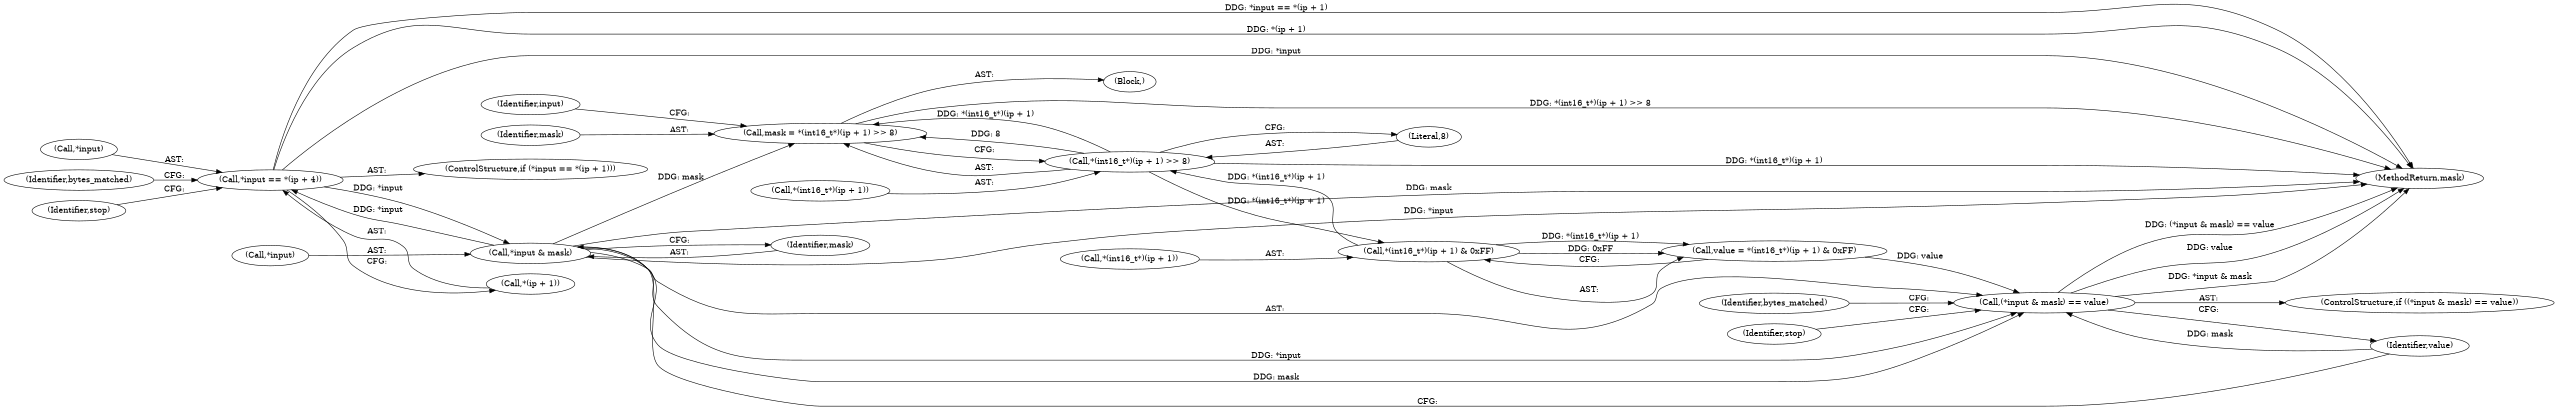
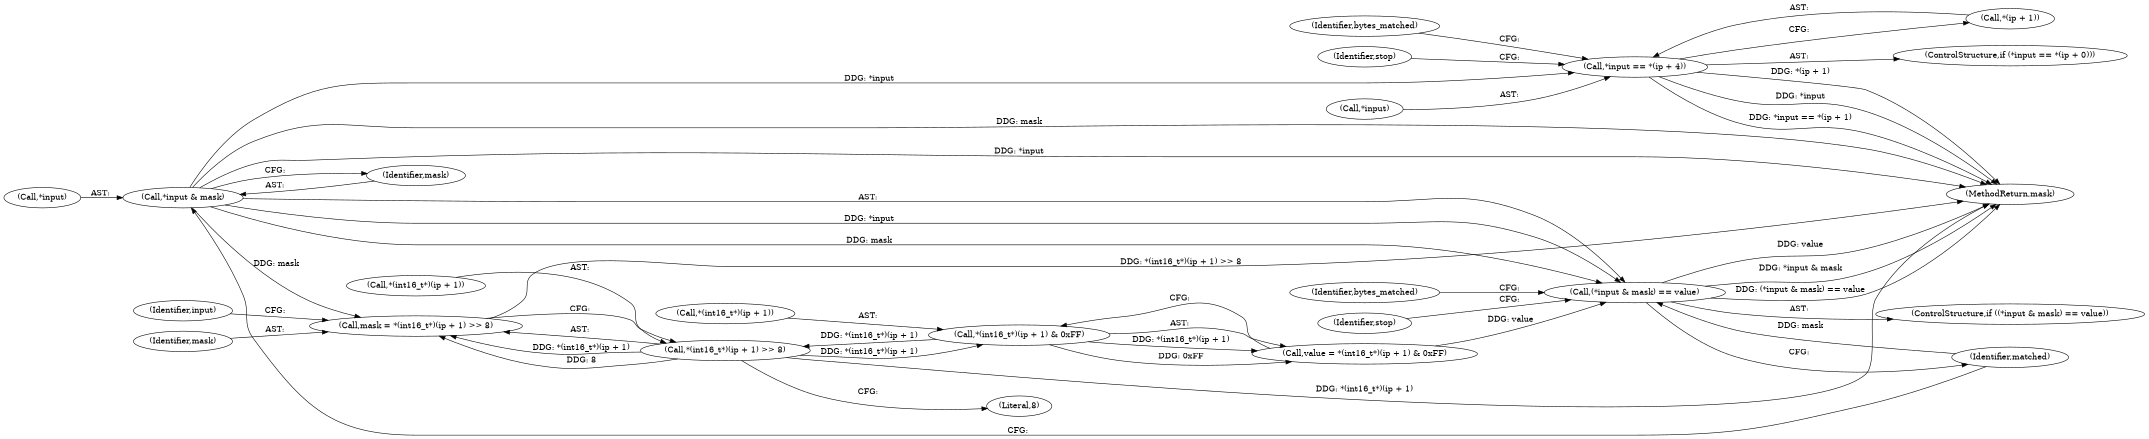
node "(Block,)": removed
edge "(Literal,8)" -> "(Call,*(int16_t*)(ip + 1) >> 8)": removed, label "AST:"
node "(ControlStructure,if (*input == *(ip + 1)))": label "(ControlStructure,if (*input == *(ip + 1)))" -> "(ControlStructure,if (*input == *(ip + 0)))"
edge "(Call,*input == *(ip + 4))" -> "(Call,*input & mask)": removed, label "DDG: *input"
node "(Identifier,value)": label "(Identifier,value)" -> "(Identifier,matched)"
